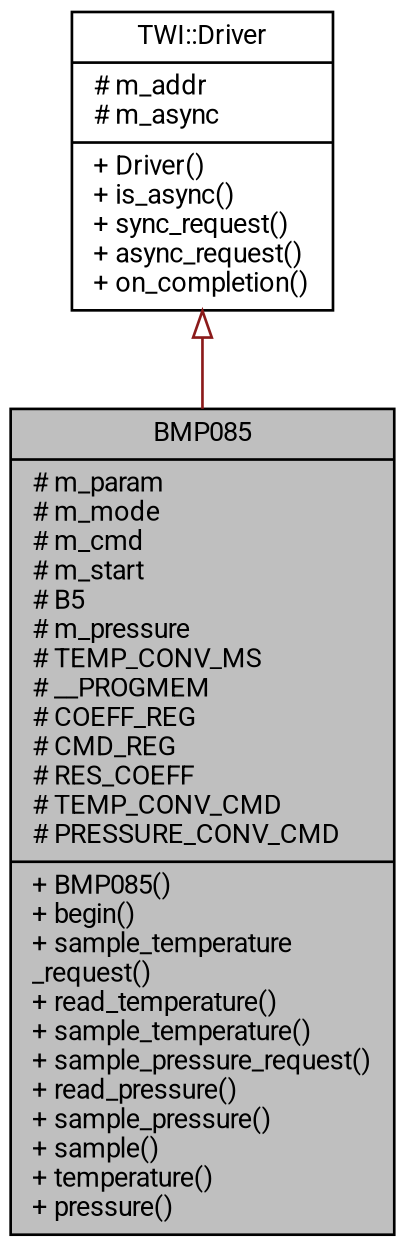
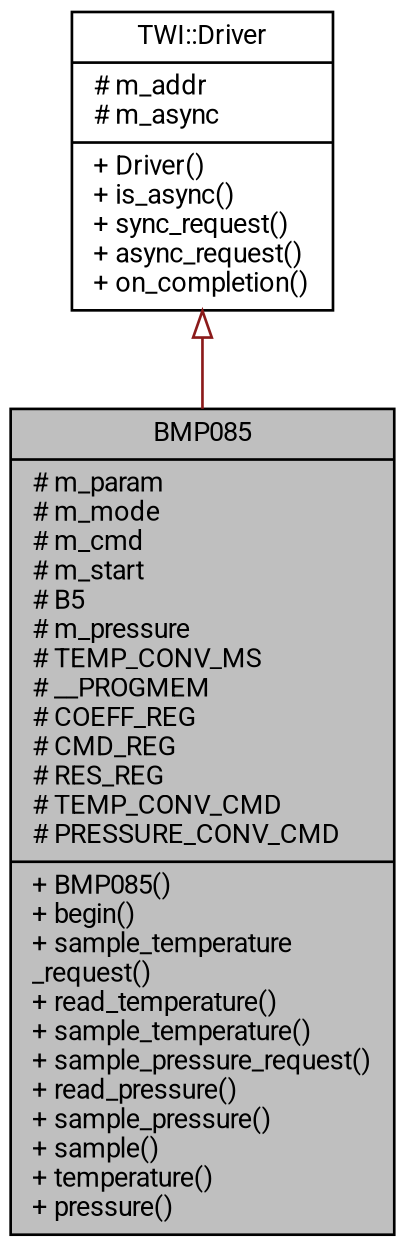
node "BMP085": text "# RES_COEFF" -> "# RES_REG"
